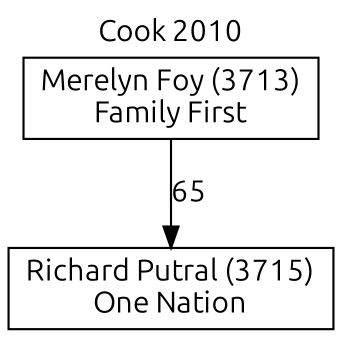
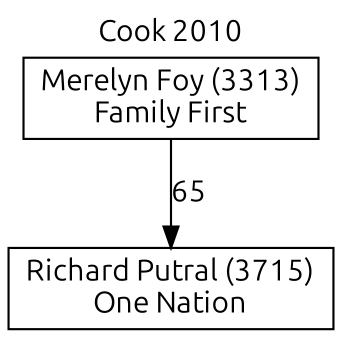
node "Merelyn Foy (3713) Family First": label "Merelyn Foy (3713) Family First" -> "Merelyn Foy (3313) Family First"
